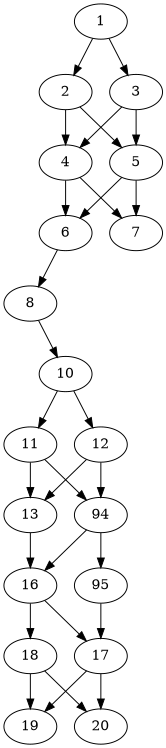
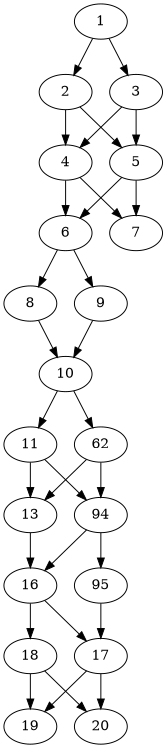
node "9": added
node "12": label "12" -> "62"
